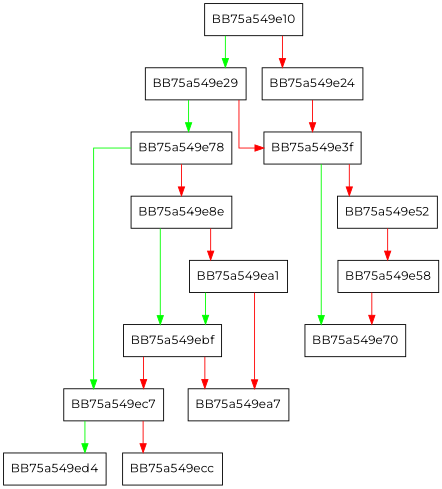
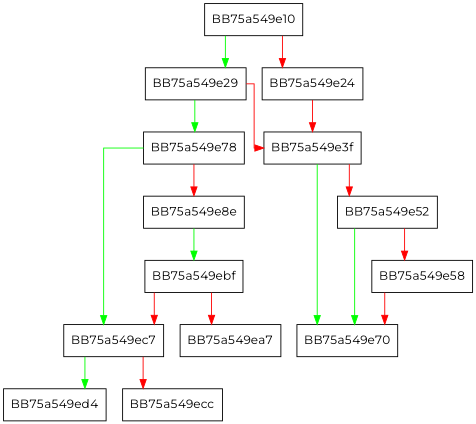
edge "BB75a549e52" -> "BB75a549e70": added
node "BB75a549ea1": removed
